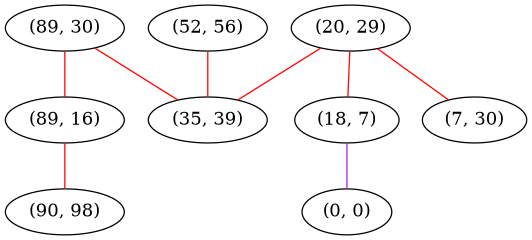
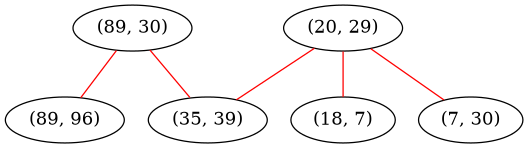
node "(52, 56)": removed
node "(89, 16)": label "(89, 16)" -> "(89, 96)"
node "(90, 98)": removed
node "(0, 0)": removed
